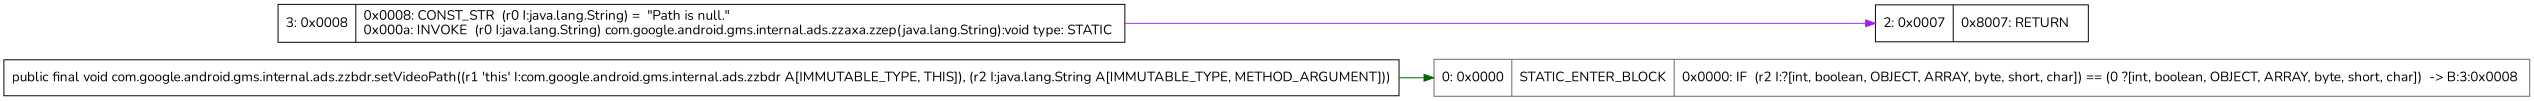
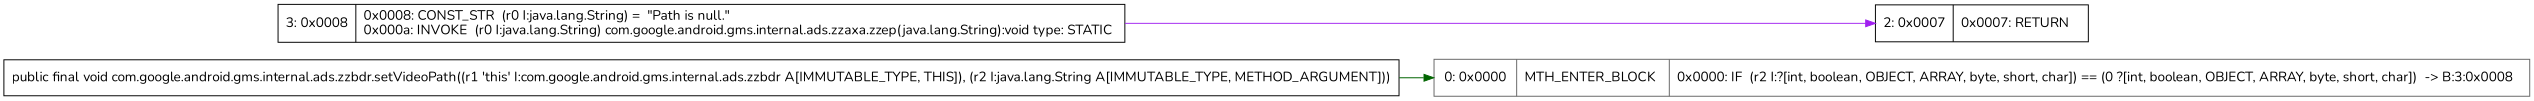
node "2: 0x0007": text "0x8007: RETURN" -> "0x0007: RETURN"
node "0: 0x0000": text "STATIC_ENTER_BLOCK" -> "MTH_ENTER_BLOCK"
